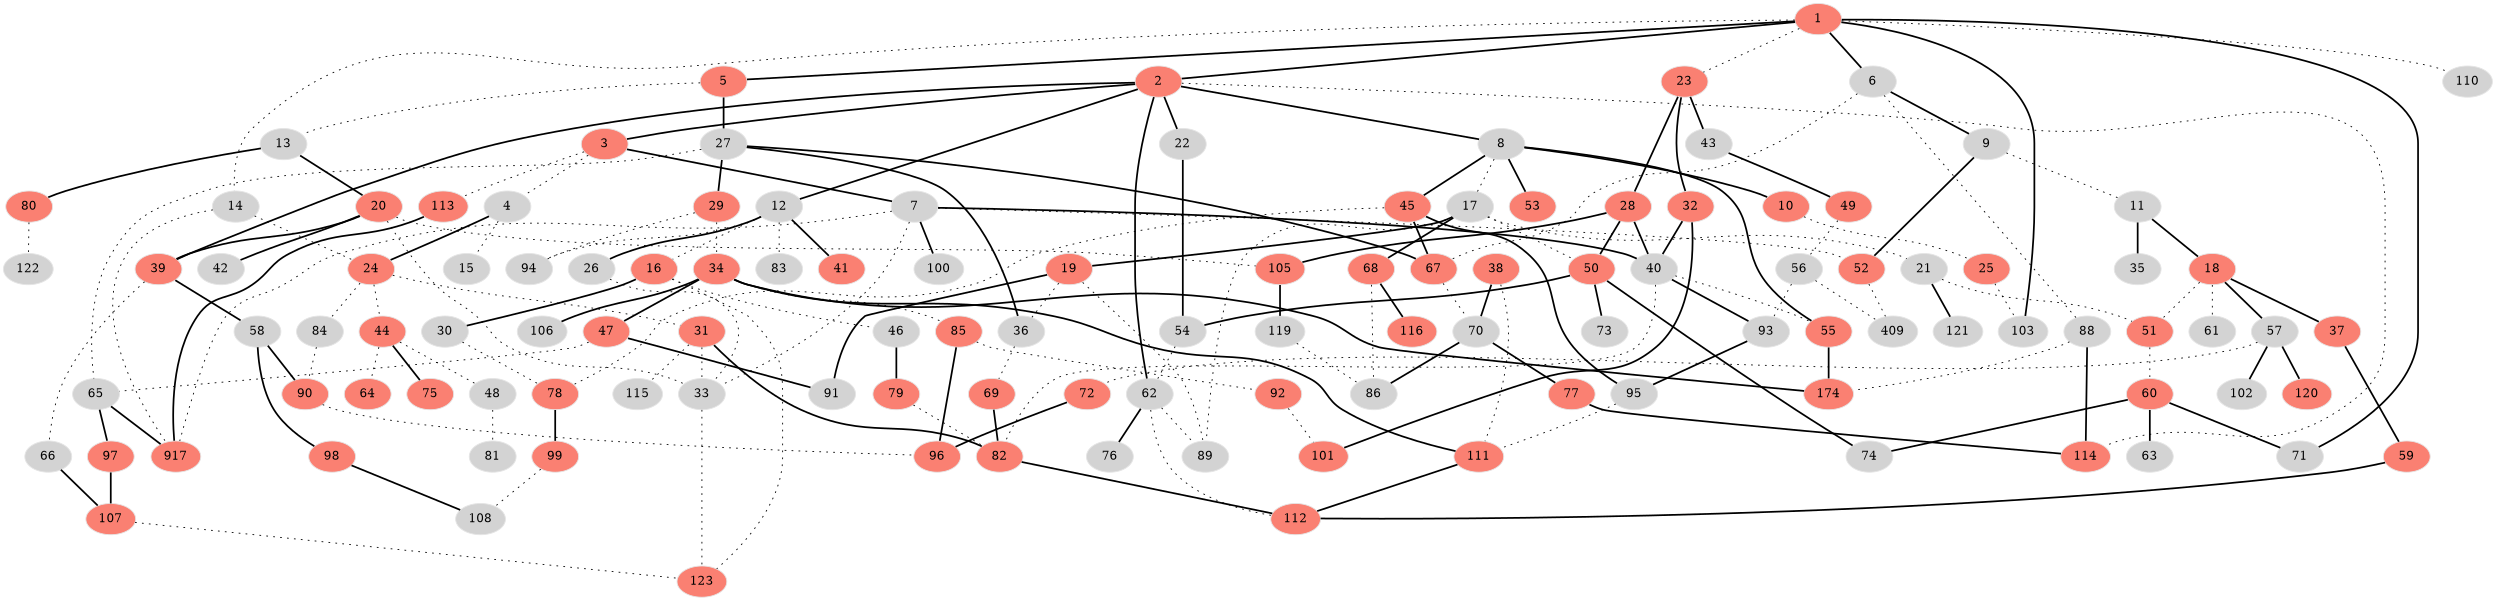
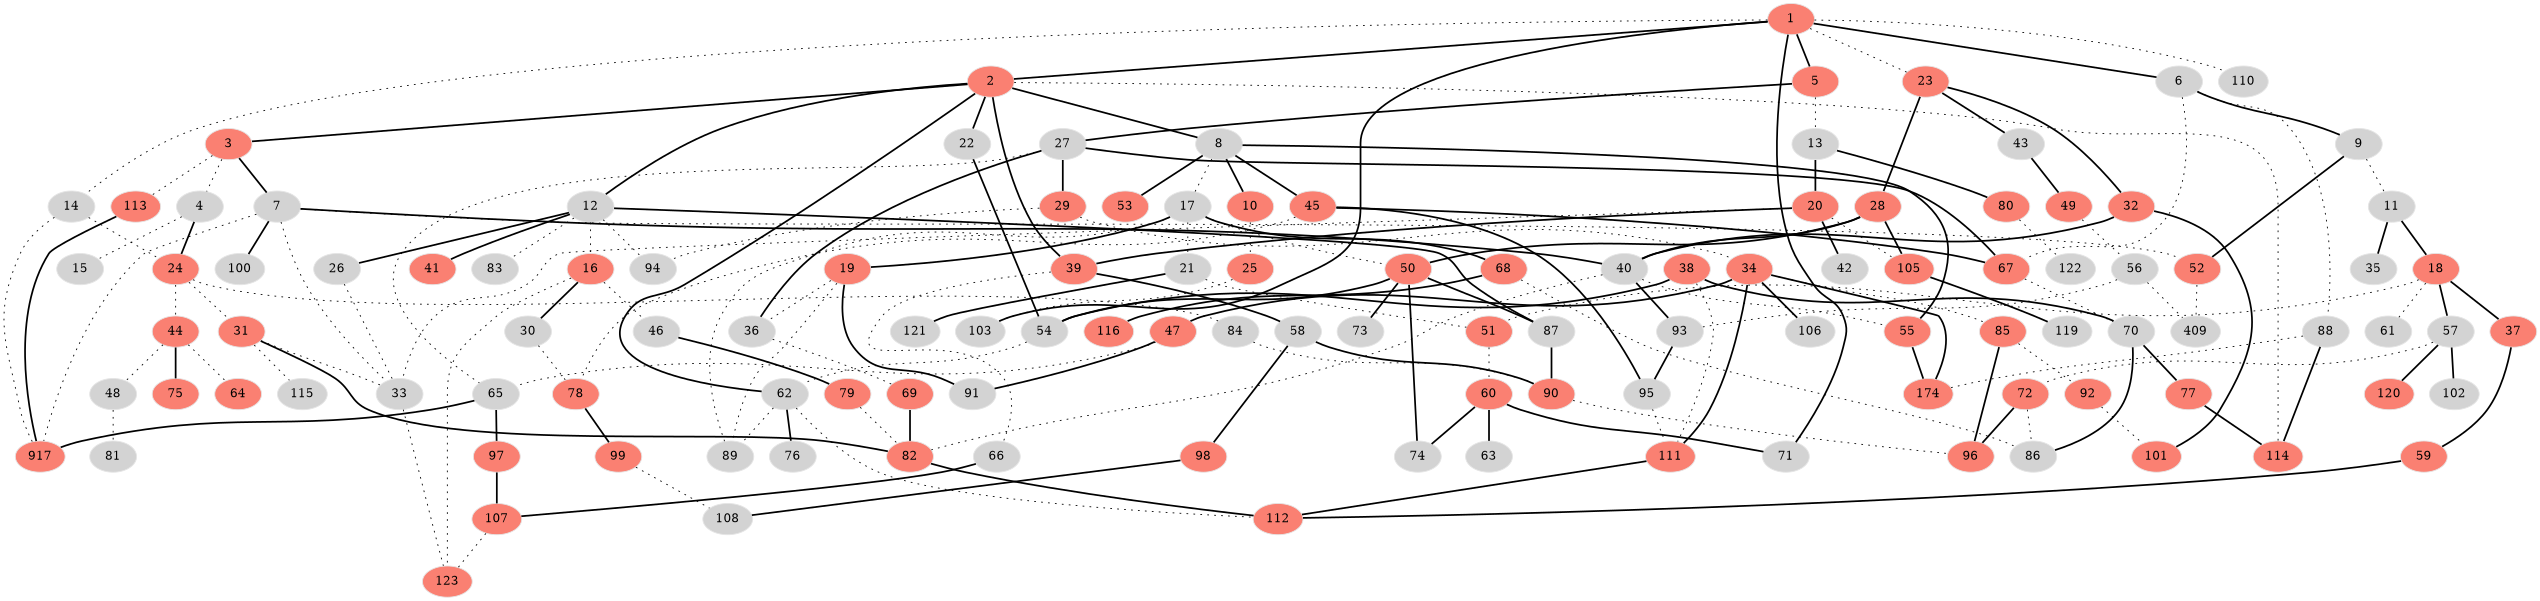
edge "38" -- "54": added
node "87": added
edge "119" -- "86": now "72" -- "86"
